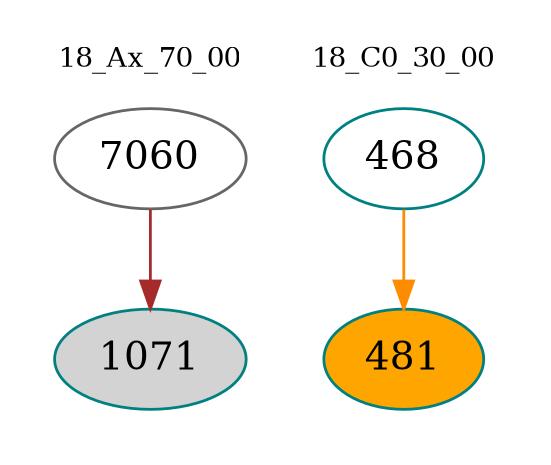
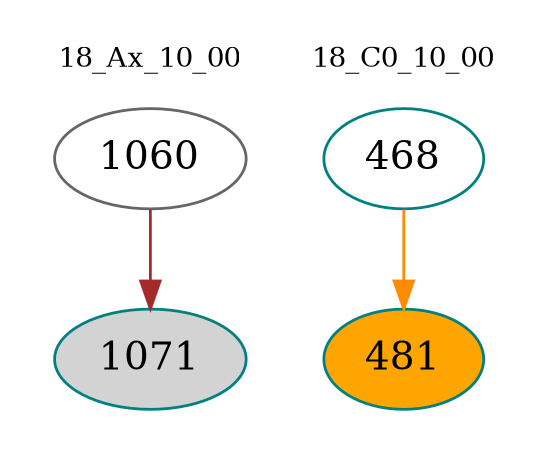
cluster "18_Ax_70_00": label "18_Ax_70_00" -> "18_Ax_10_00"
cluster "18_C0_30_00": label "18_C0_30_00" -> "18_C0_10_00"
node "7060": label "7060" -> "1060"
